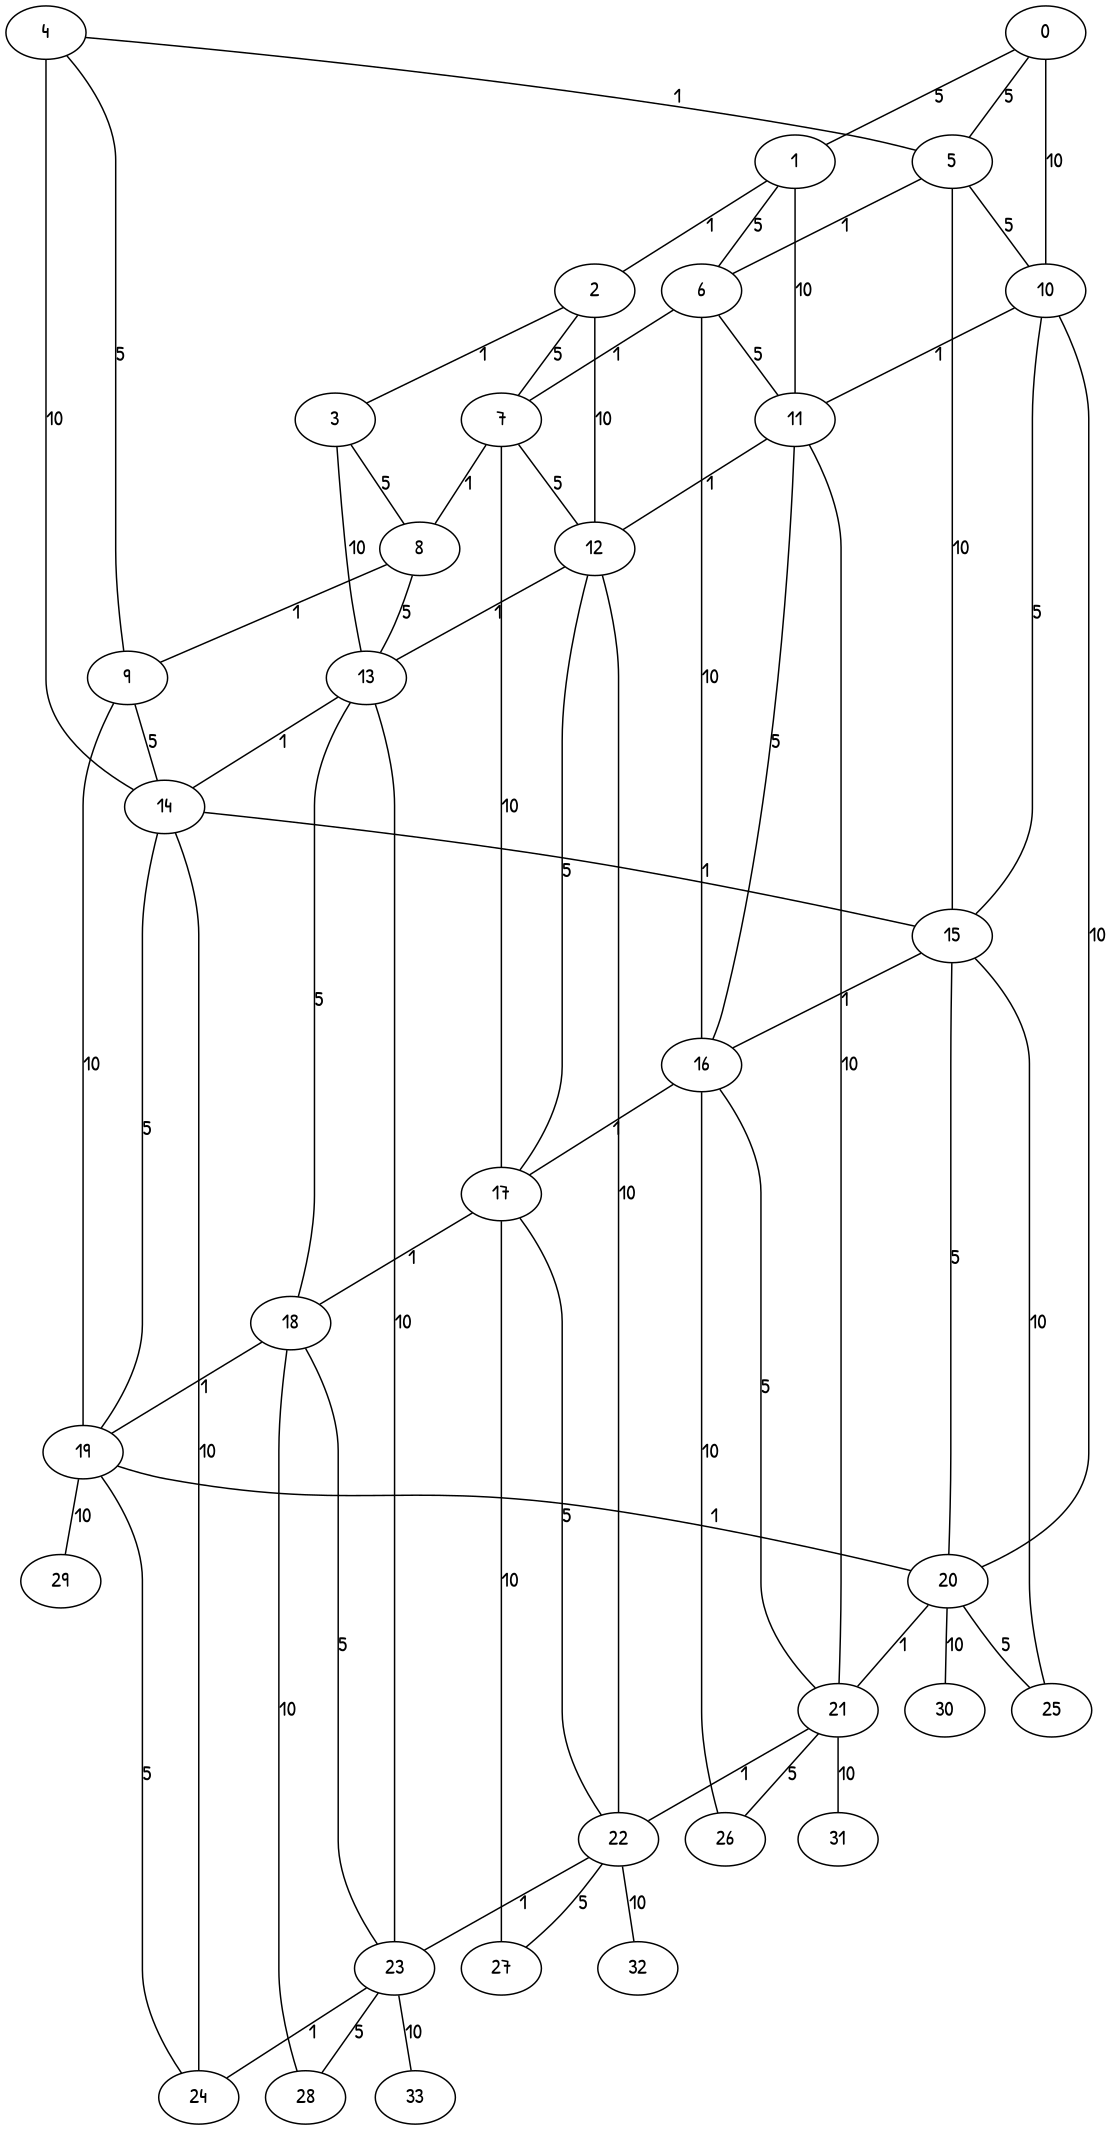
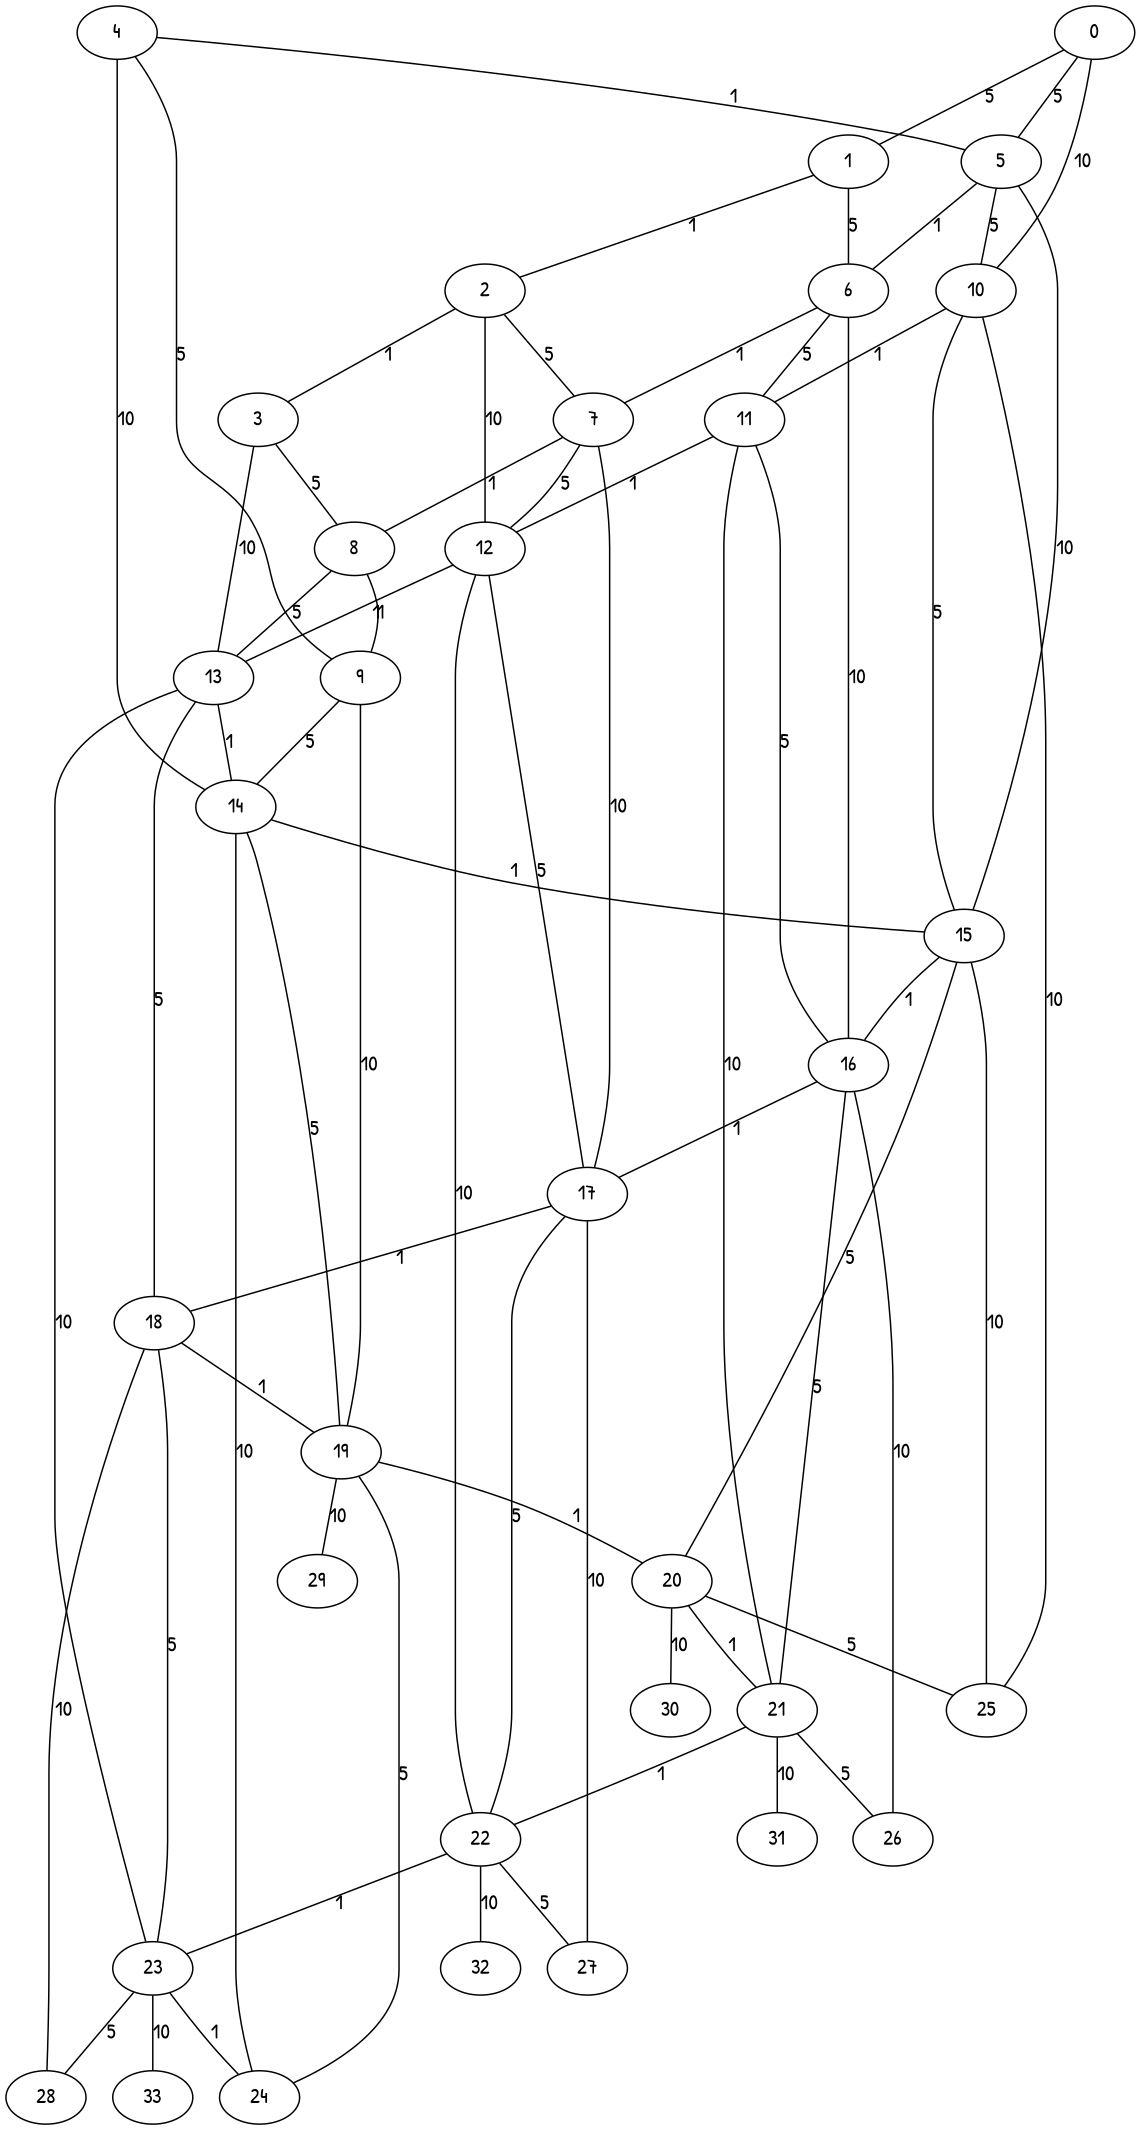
edge "1" -- "11": removed, label "10"
edge "10" -- "20": now "10" -- "25"
